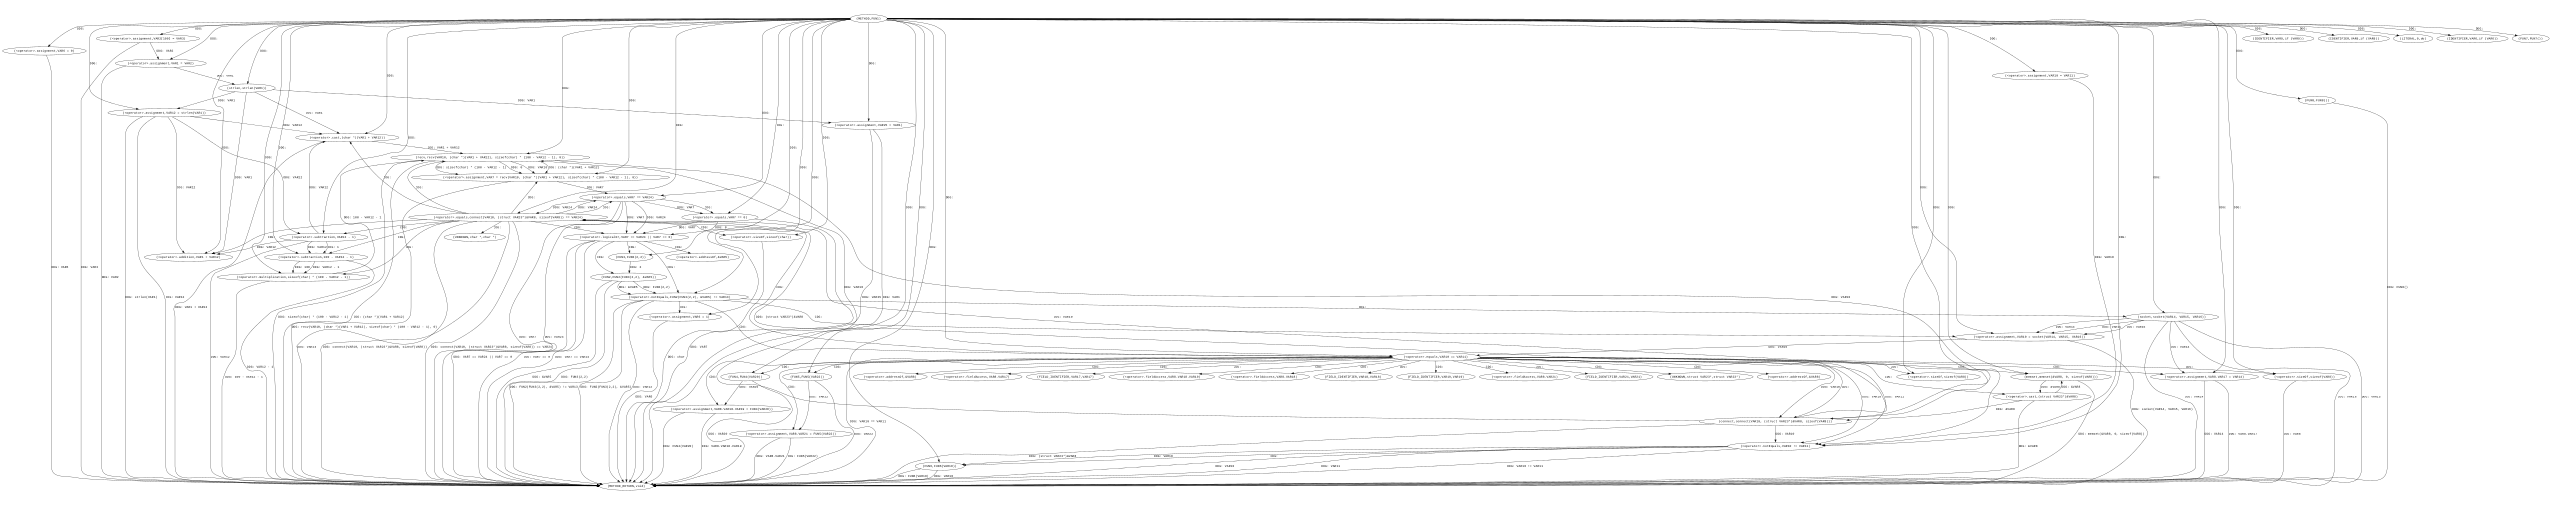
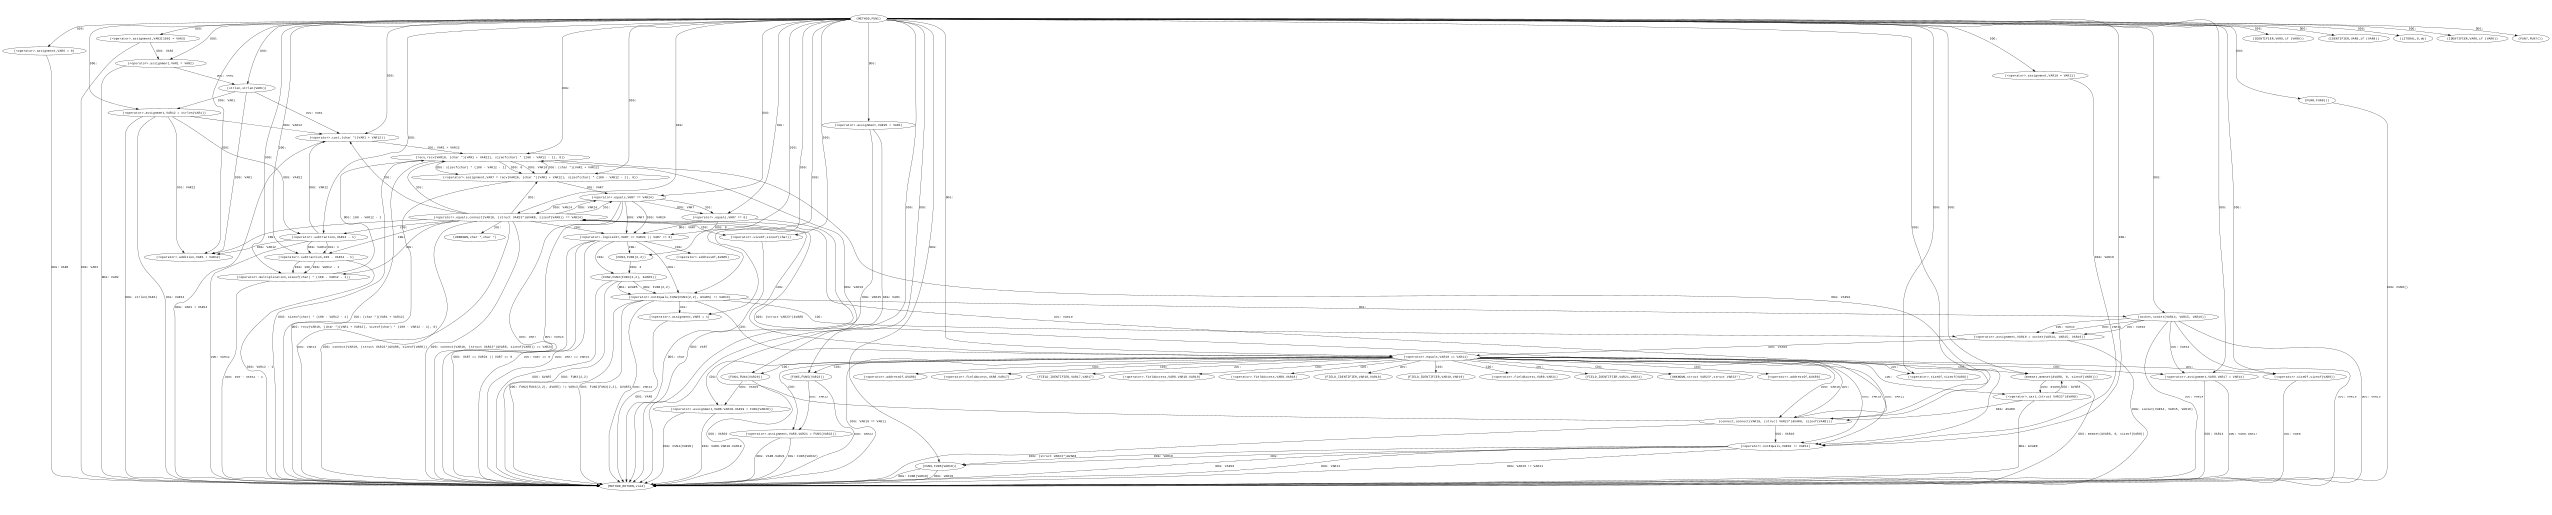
edge "(METHOD,FUN1)" -> "(<operator>.assignment,VAR10 = socket(VAR14, VAR15, VAR16))": removed, label "DDG:"
edge "(strlen,strlen(VAR1))" -> "(<operator>.assignment,VAR25 = VAR1)": removed, label "DDG: VAR1"
